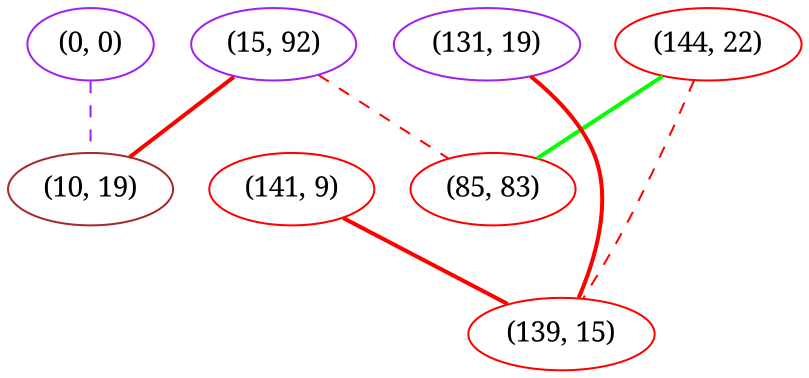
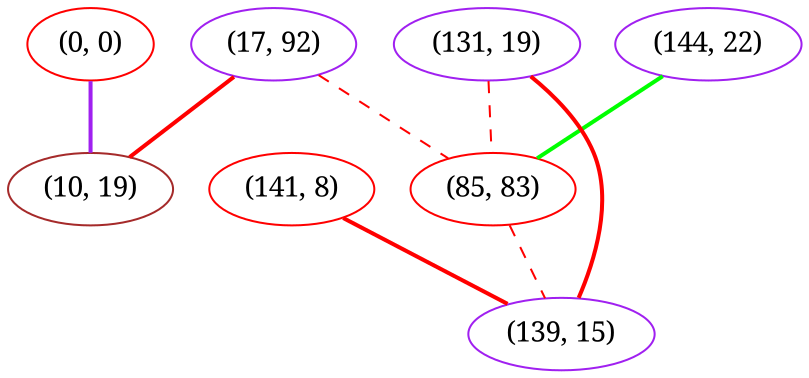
node "(0, 0)": color purple -> red
node "(15, 92)": label "(15, 92)" -> "(17, 92)"
node "(144, 22)": color red -> purple
edge "(0, 0)" -- "(10, 19)": style dashed -> bold
edge "(131, 19)" -- "(85, 83)": added
node "(141, 9)": label "(141, 9)" -> "(141, 8)"
edge "(144, 22)" -- "(139, 15)": now "(85, 83)" -- "(139, 15)"
node "(139, 15)": color red -> purple
